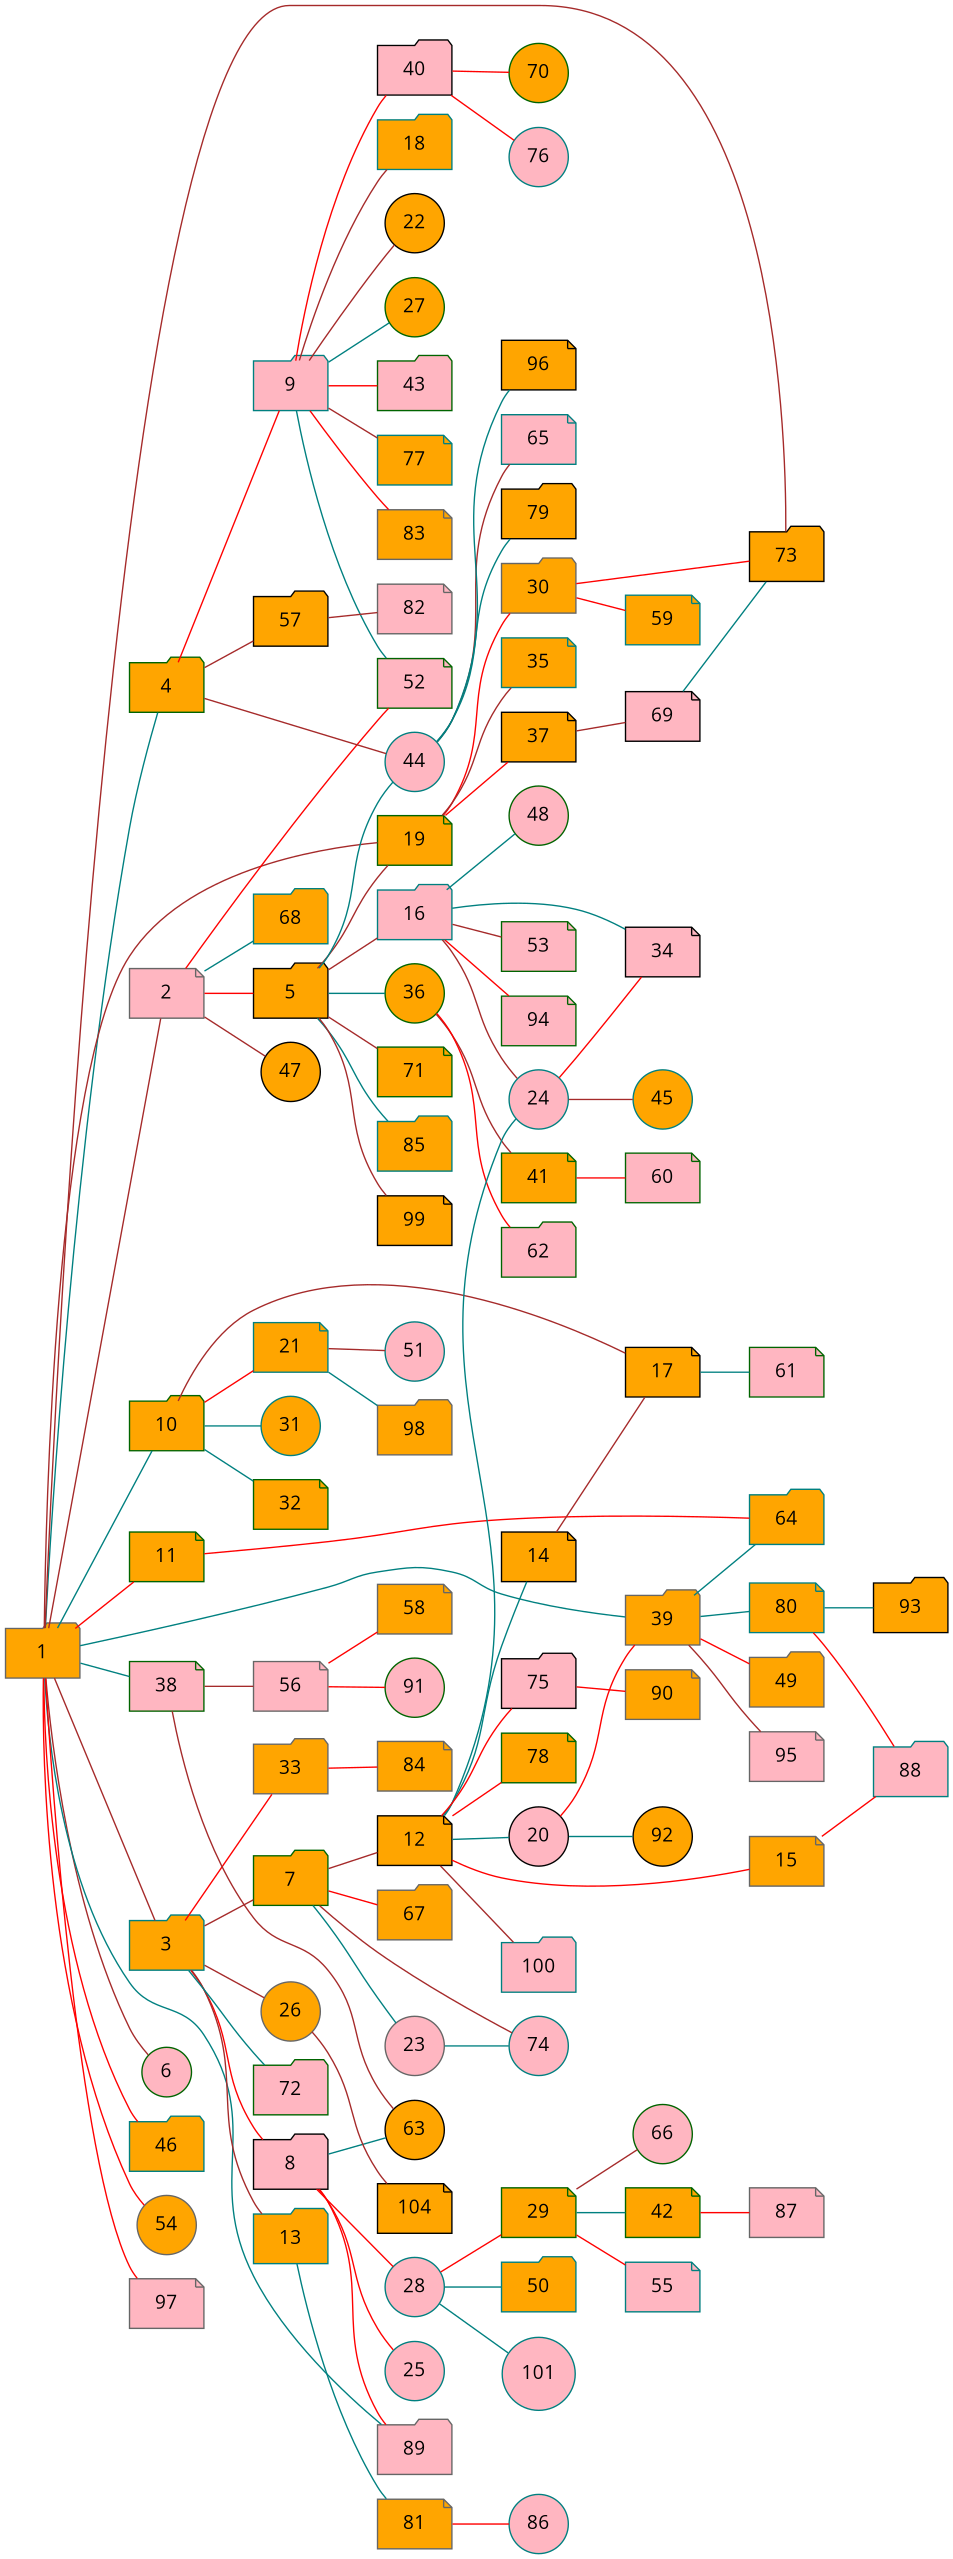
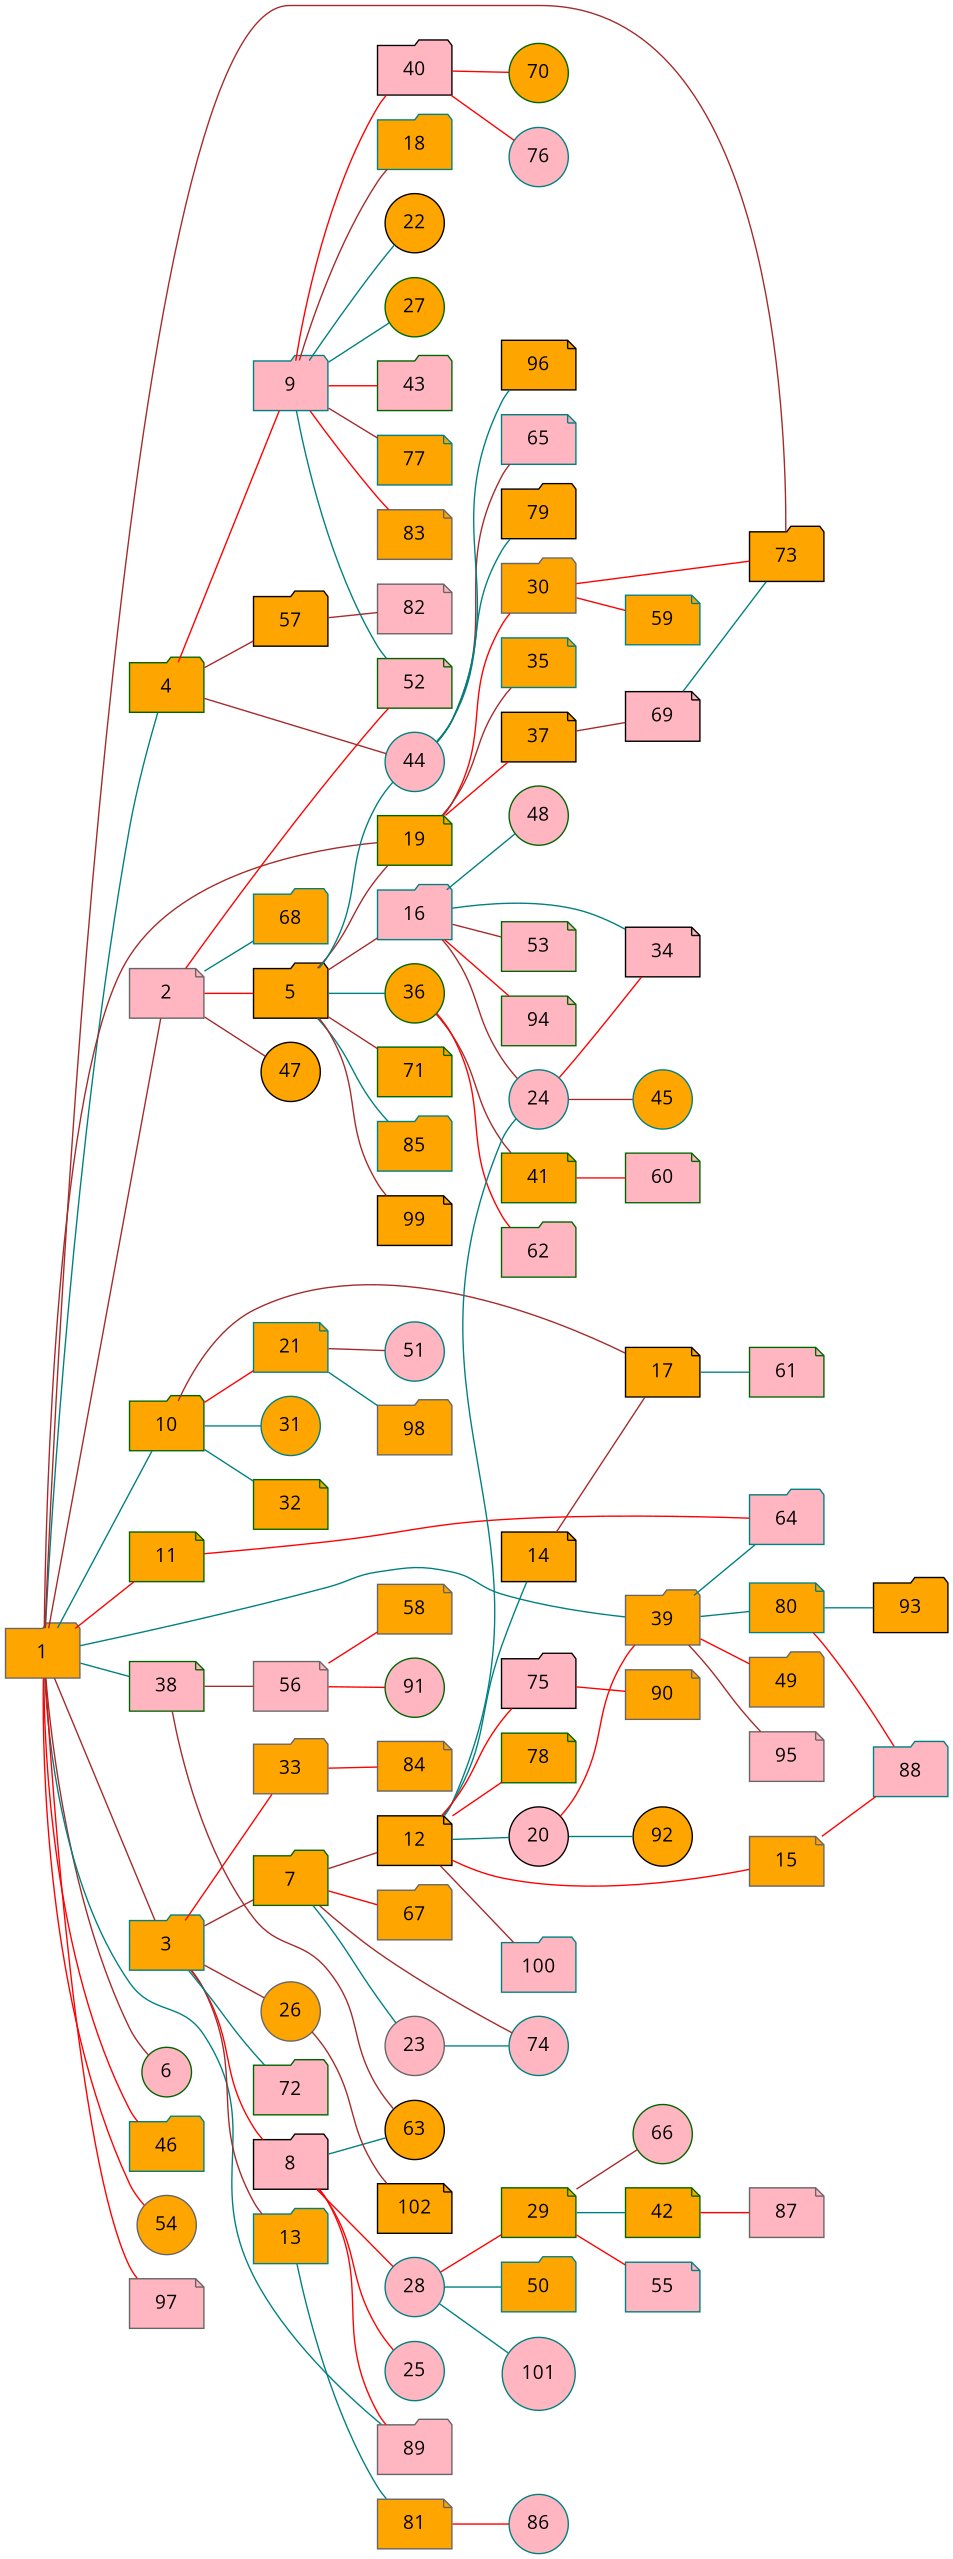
edge "22" -- "9": color brown -> teal
node "64": fillcolor orange -> lightpink
node "104": label "104" -> "102"
